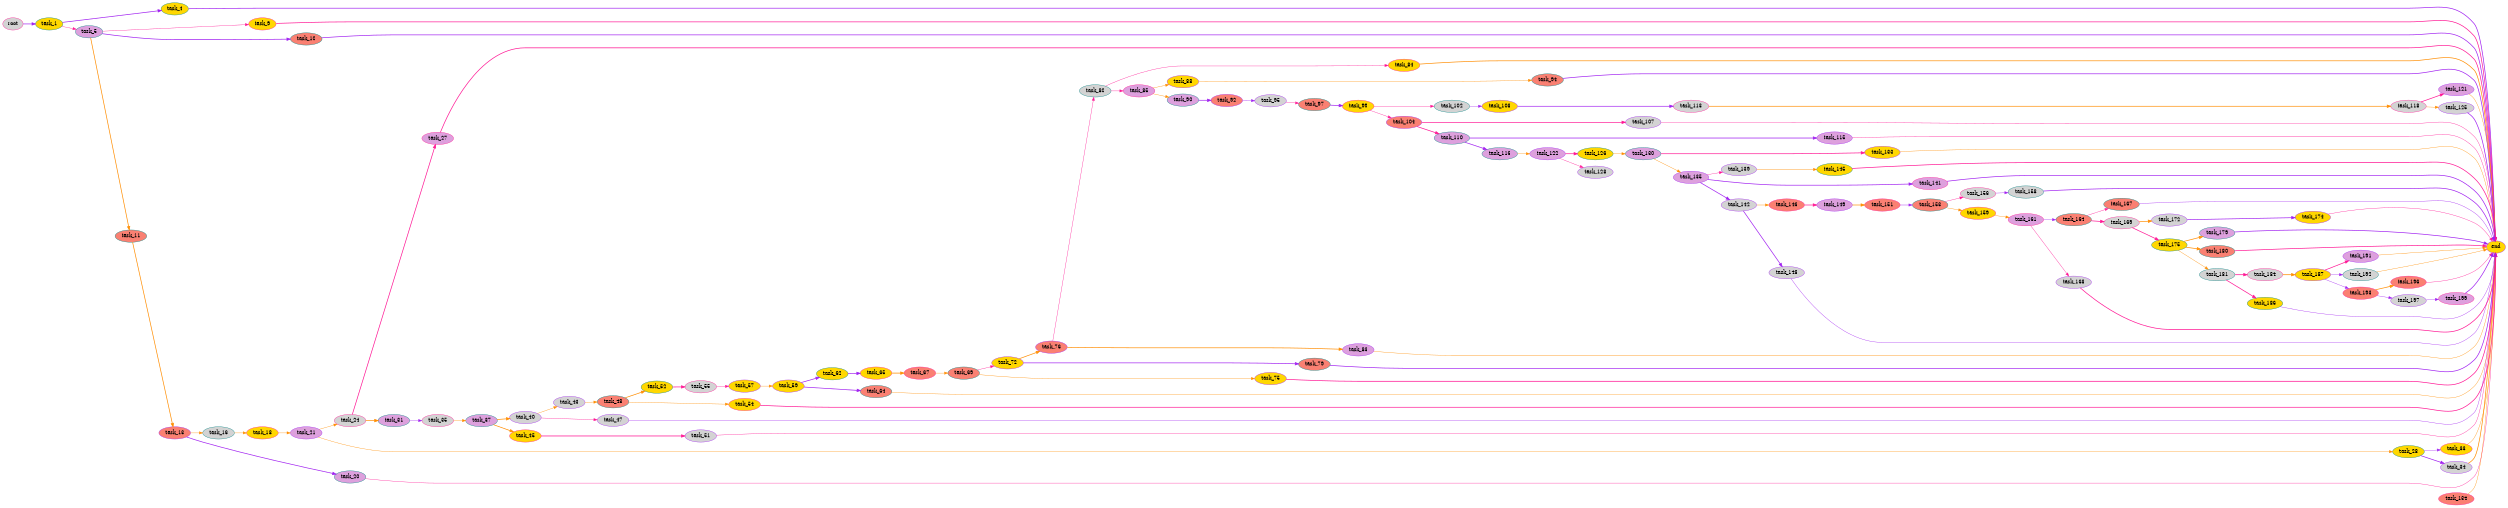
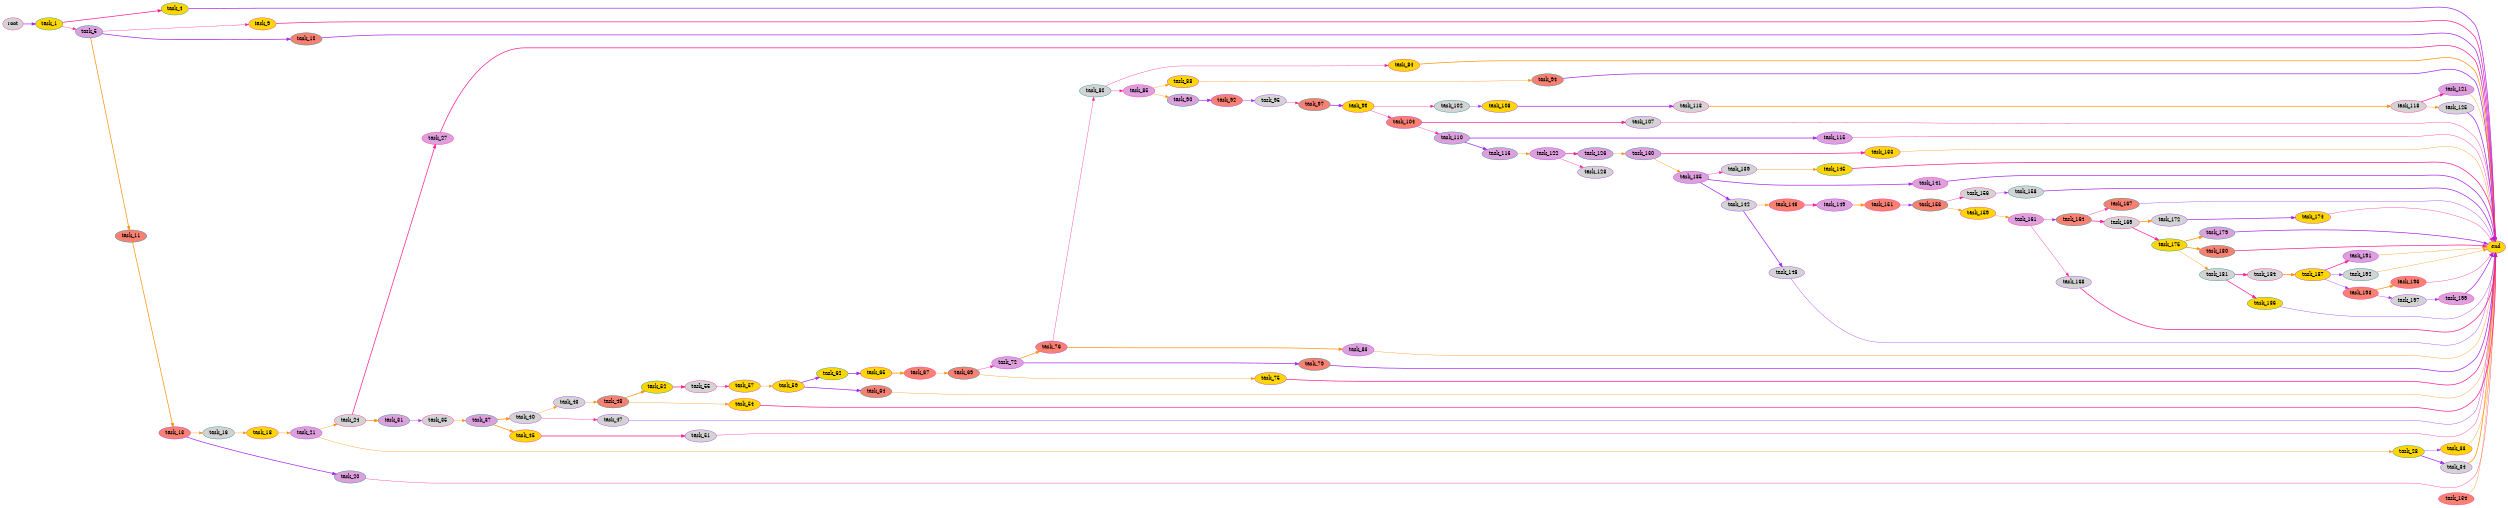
edge "task_1" -> "task_4": color purple -> deeppink
edge "task_104" -> "task_110": style bold -> solid
node "task_126": fillcolor gold -> plum
node "task_72": fillcolor gold -> plum
